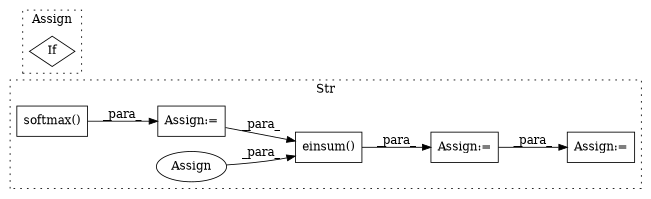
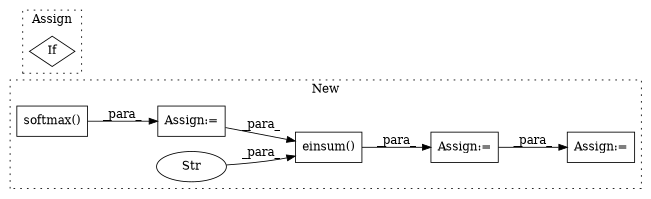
cluster "Str": label "Str" -> "New"
node "Assign": label "Assign" -> "Str"
